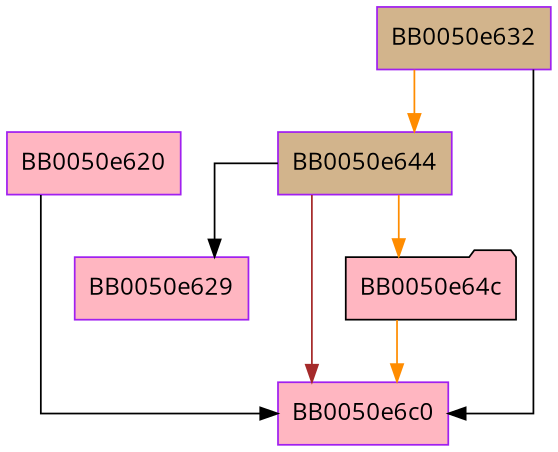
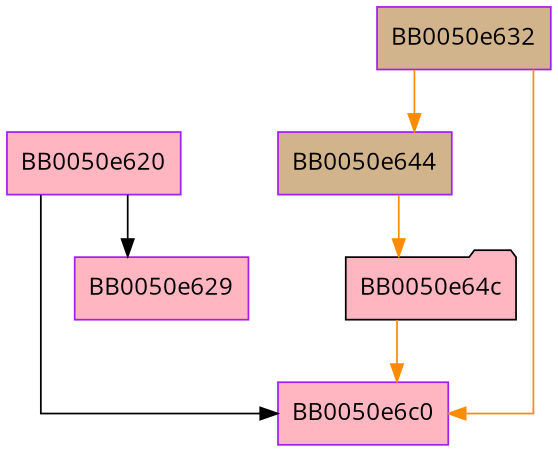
edge "BB0050e644" -> "BB0050e629": now "BB0050e620" -> "BB0050e629"
edge "BB0050e632" -> "BB0050e6c0": color black -> darkorange
edge "BB0050e644" -> "BB0050e6c0": removed
